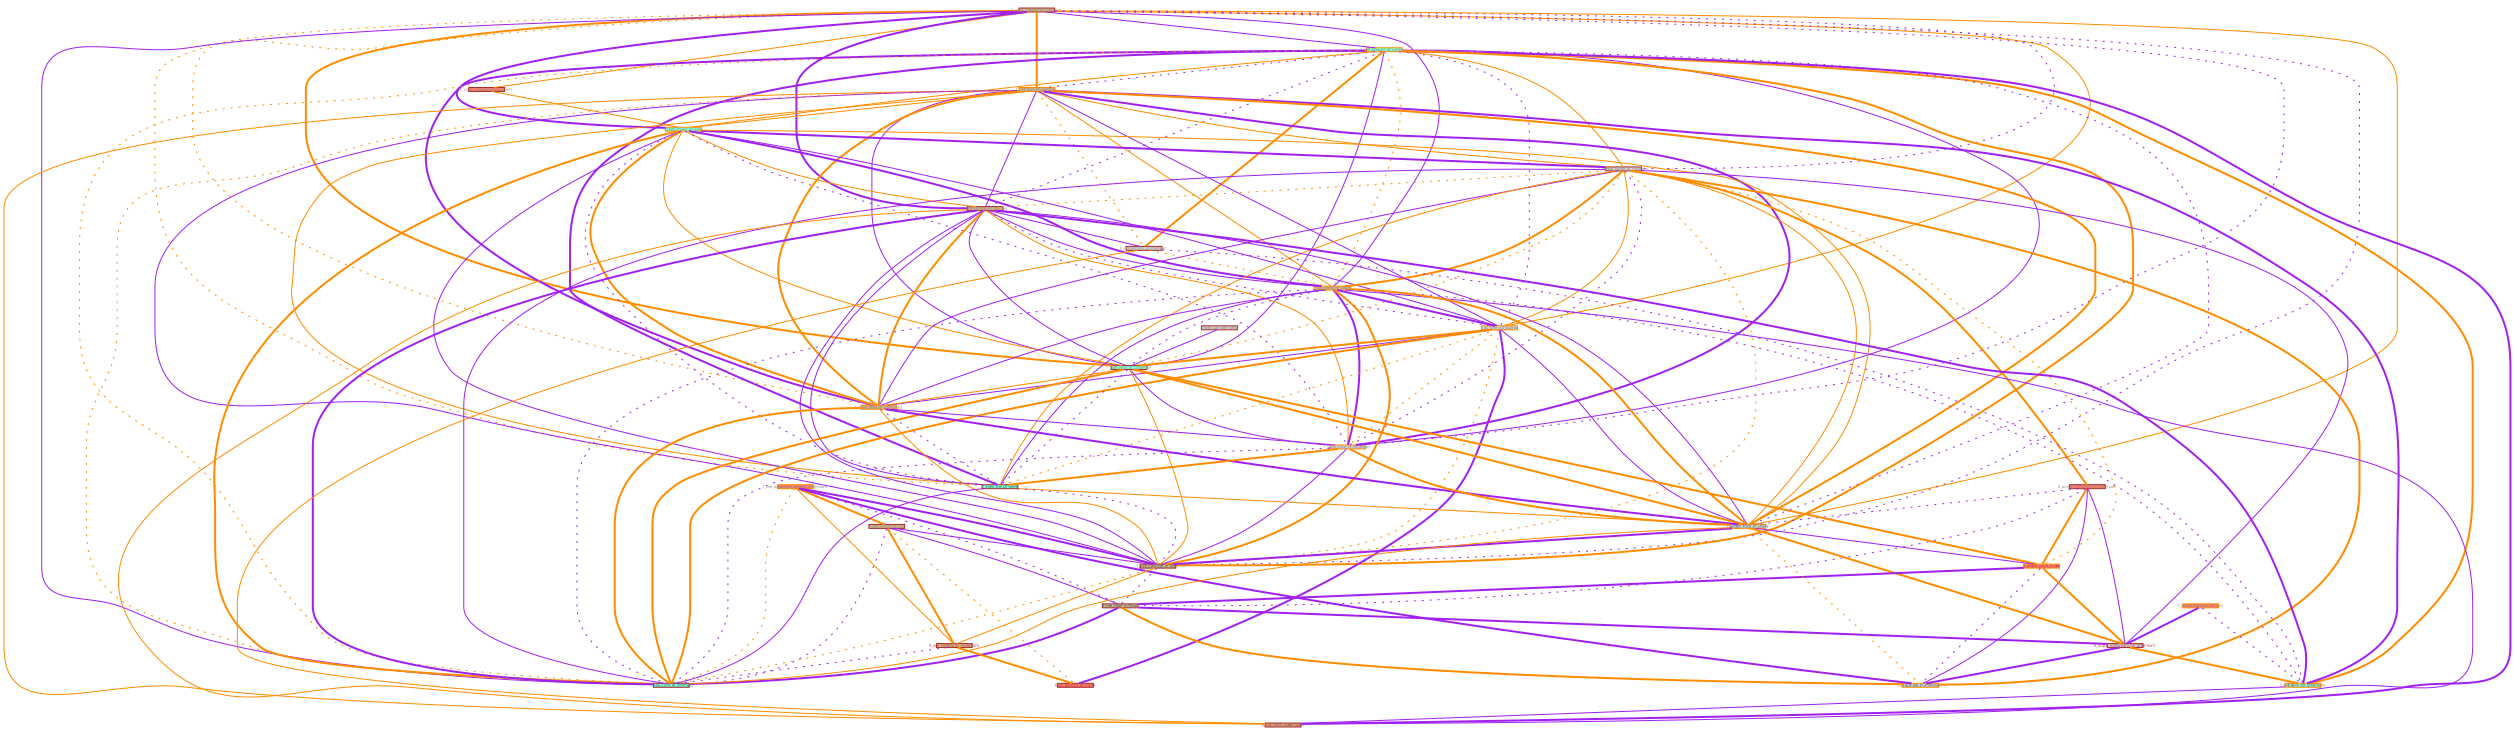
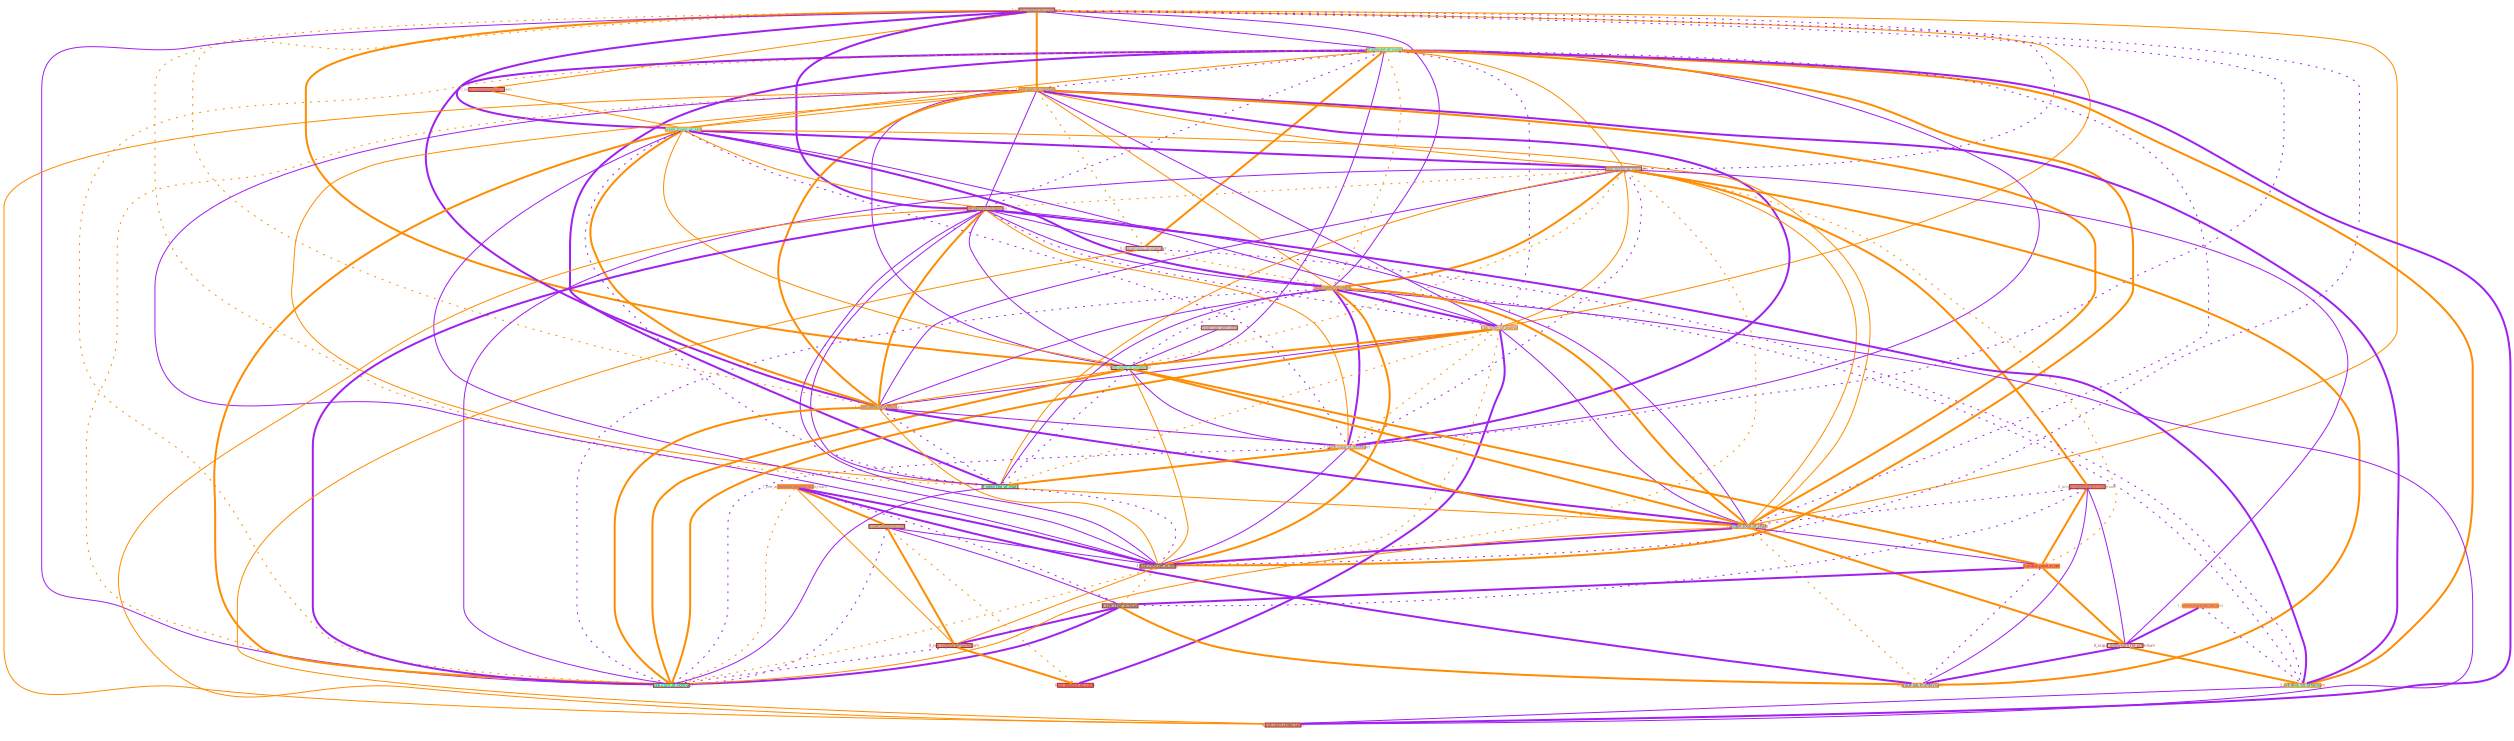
node "1_seen_the_of_them": label "1_seen_the_of_them" -> "1_seen_the_of_that"
edge "1_see_concept_of_both" -- "0_see_chief_in_futur": color purple -> darkorange
edge "0_see_chief_in_futur" -- "0_acquir_entitynam_for_othernum": now "0_see_chief_in_futur" -- "0_see_control_as_symptom"
